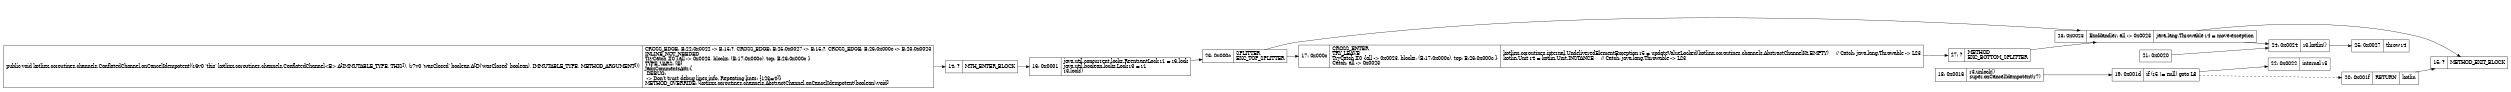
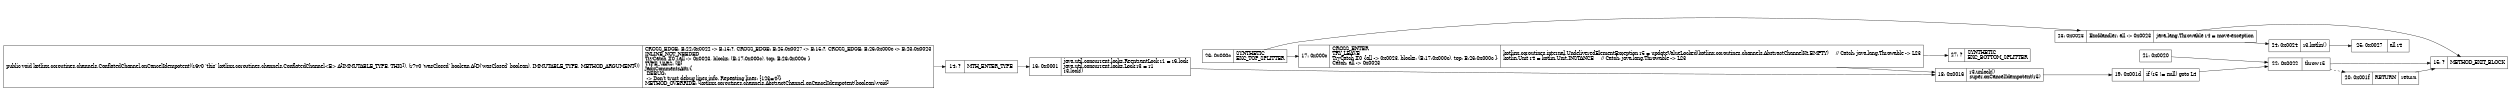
edge "27: ?" -> "23: 0x0023": removed
node "25: 0x0027": text "throw r4" -> "all r4"
edge "21: 0x0020" -> "24: 0x0024": now "21: 0x0020" -> "22: 0x0022"
node "27: ?": text "METHOD" -> "SYNTHETIC"
node "26: 0x000c": text "SPLITTER" -> "SYNTHETIC"
edge "16: 0x0001" -> "26: 0x000c": now "16: 0x0001" -> "18: 0x0016"
node "22: 0x0022": text "internal r5" -> "throw r5"
edge "22: 0x0022" -> "15: ?": added
node "14: ?": text "MTH_ENTER_BLOCK" -> "MTH_ENTER_TYPE"
node "16: 0x0001": text "java.util.boolean.locks.Lock r3 = r1" -> "java.util.concurrent.locks.Lock r3 = r1"
edge "17: 0x000c" -> "18: 0x0016": added
node "19: 0x001d": text "if (r5 != null) goto L8" -> "if (r5 != null) goto L4"
node "18: 0x0016": text "super.onCancelIdempotent(r7)" -> "super.onCancelIdempotent(r5)"
edge "19: 0x001d" -> "20: 0x001f": now "22: 0x0022" -> "20: 0x001f"
node "20: 0x001f": text "kotlin" -> "return"
